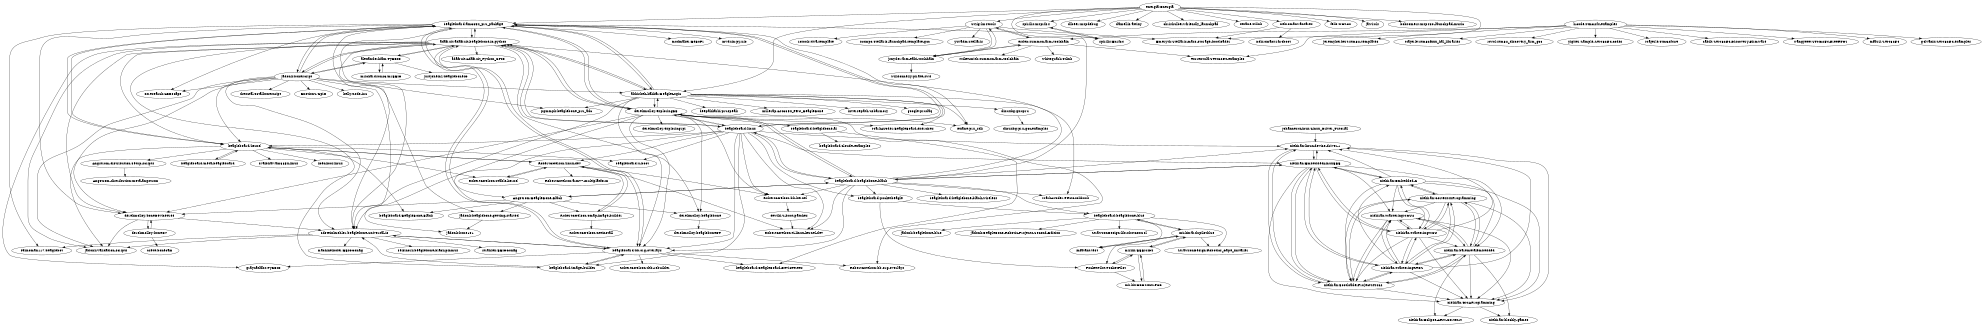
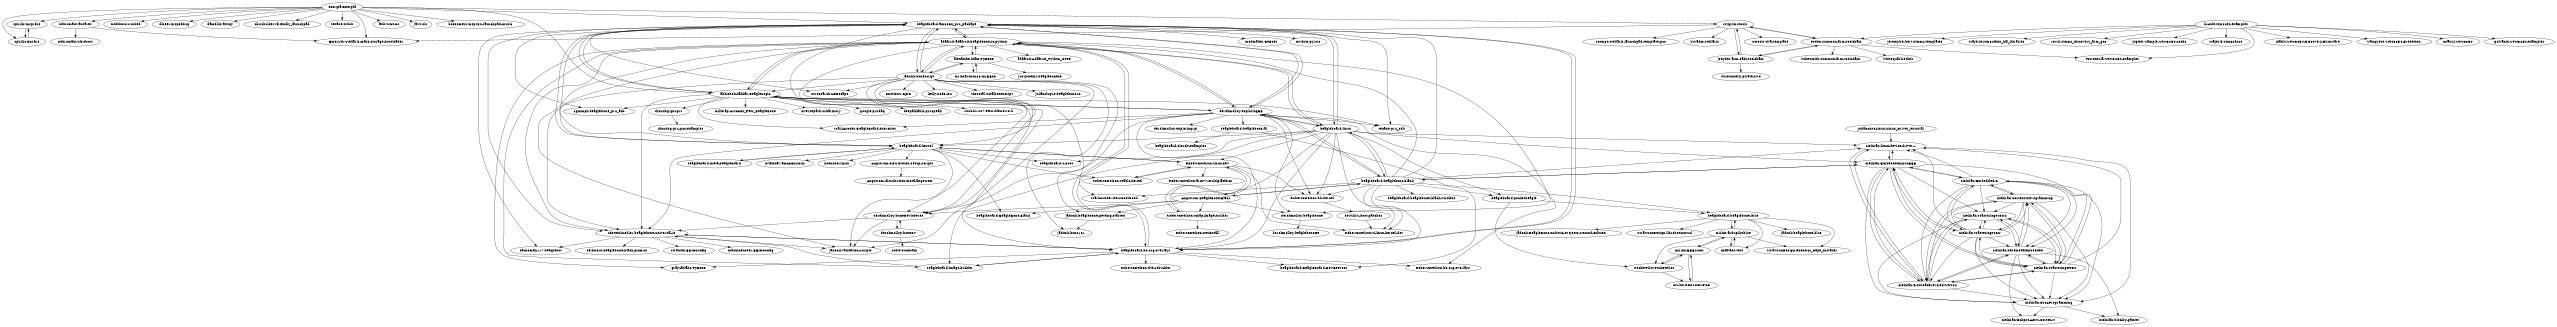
node "mbedmicro/mbed": added
node "julianduque/beaglebone-io": added
node "shubhi1407/PRU-framework": added
edge "niekiran/Embedded-C" -> "niekiran/MasteringRTOS": added
